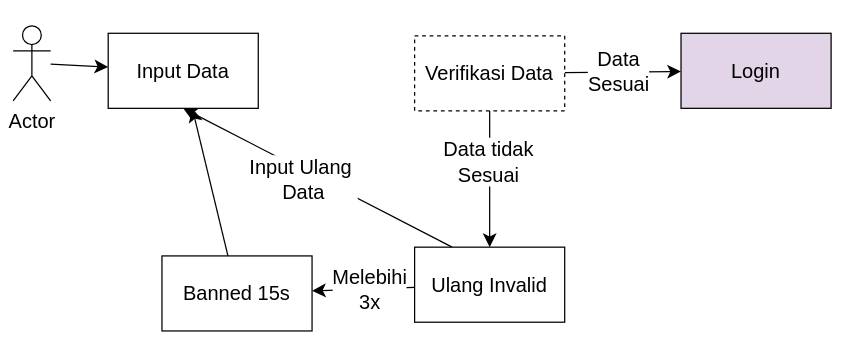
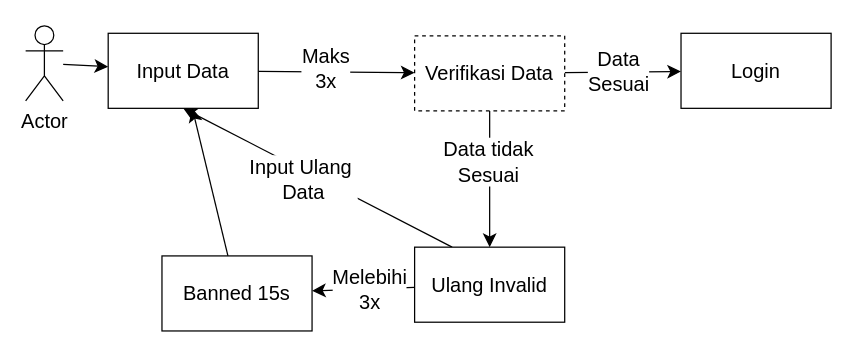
node "Actor": moved (32, 63) -> (44, 63)
node "Login": fillcolor #e1d5e7 -> #ffffff
edge "Input Data" -> "Verifikasi Data": added, label "Maks 3x"
